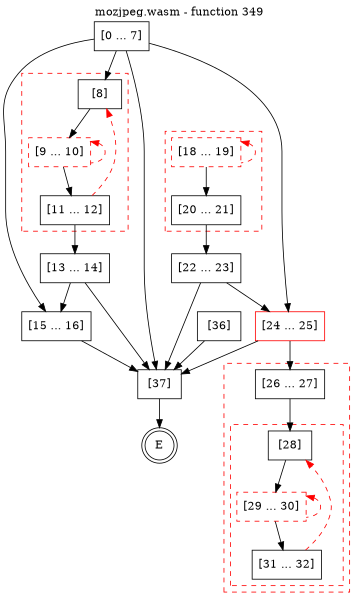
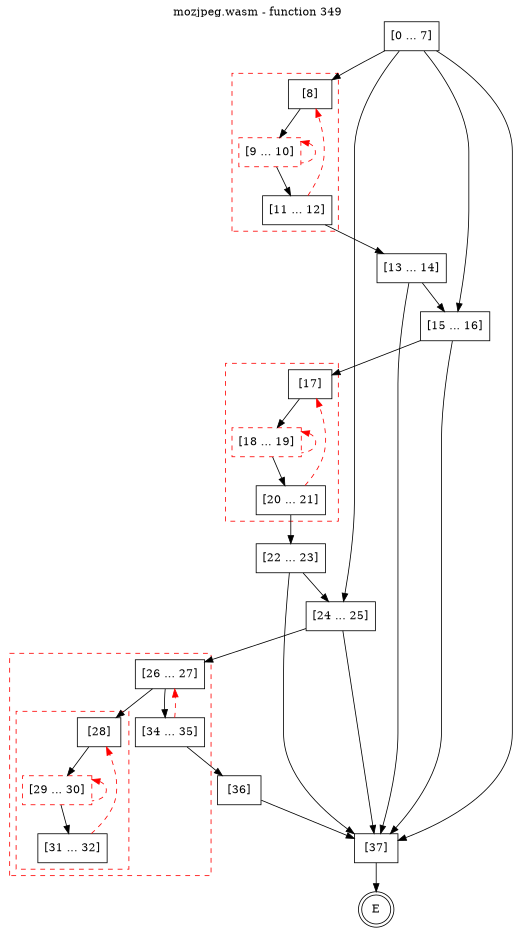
node "[24 ... 25]": color red -> black
node "[17]": added
node "[34 ... 35]": added
